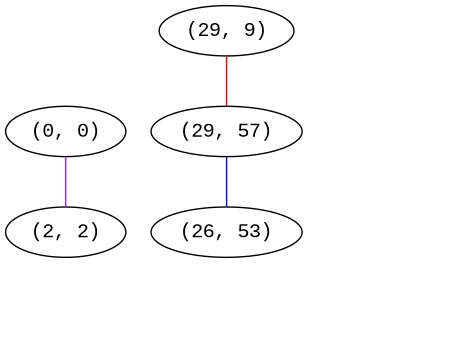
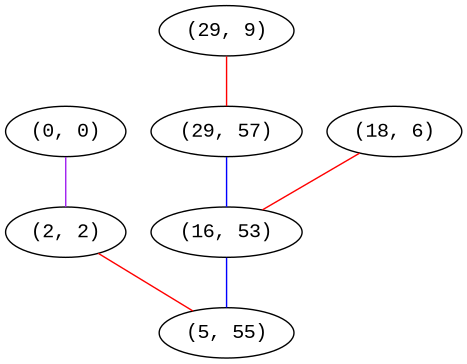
node "(18, 6)": added
node "(26, 53)": label "(26, 53)" -> "(16, 53)"
node "(5, 55)": added
